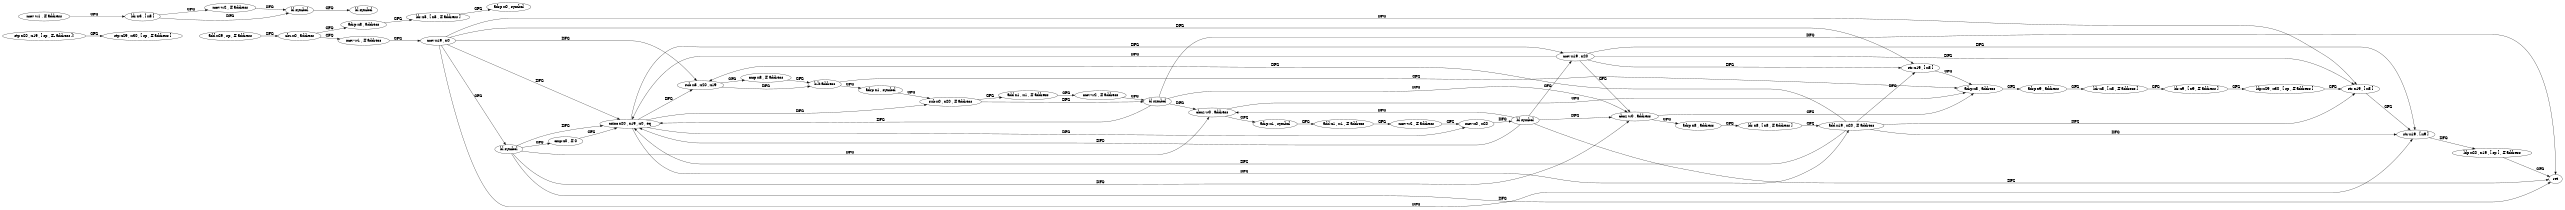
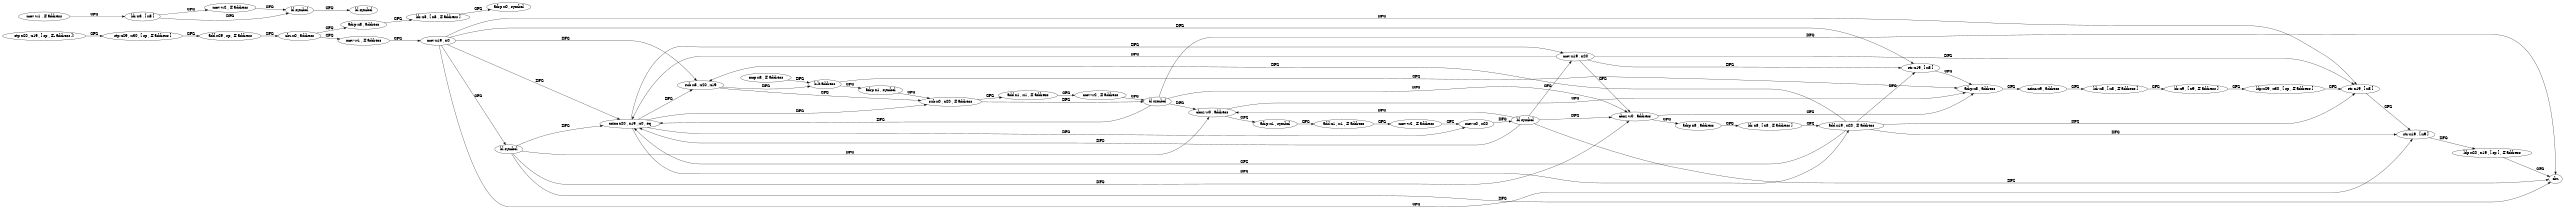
edge "stp x29 , x30 , [ sp , # address ]" -> "add x29 , sp , # address": added, label "CFG"
edge "mov x19 , x20" -> "str x19 , [ x9 ]": removed, label "DFG"
edge "cmp x8 , # address" -> "b.lt address": label "CFG" -> "DFG"
edge "sub x8 , x20 , x19" -> "cmp x8 , # address": now "sub x8 , x20 , x19" -> "sub x0 , x20 , # address"
node "adrp x9 , address": label "adrp x9 , address" -> "csinc x9 , address"
node "cmp x0 , # 0": removed
edge "add x19 , x20 , # address" -> "csinc x20 , x19 , x0 , eq": label "DFG" -> "CFG"
node "ret": label "ret" -> "cbz"
edge "mov x19 , x0" -> "str x19 , [ x9 ]": label "DFG" -> "CFG"
